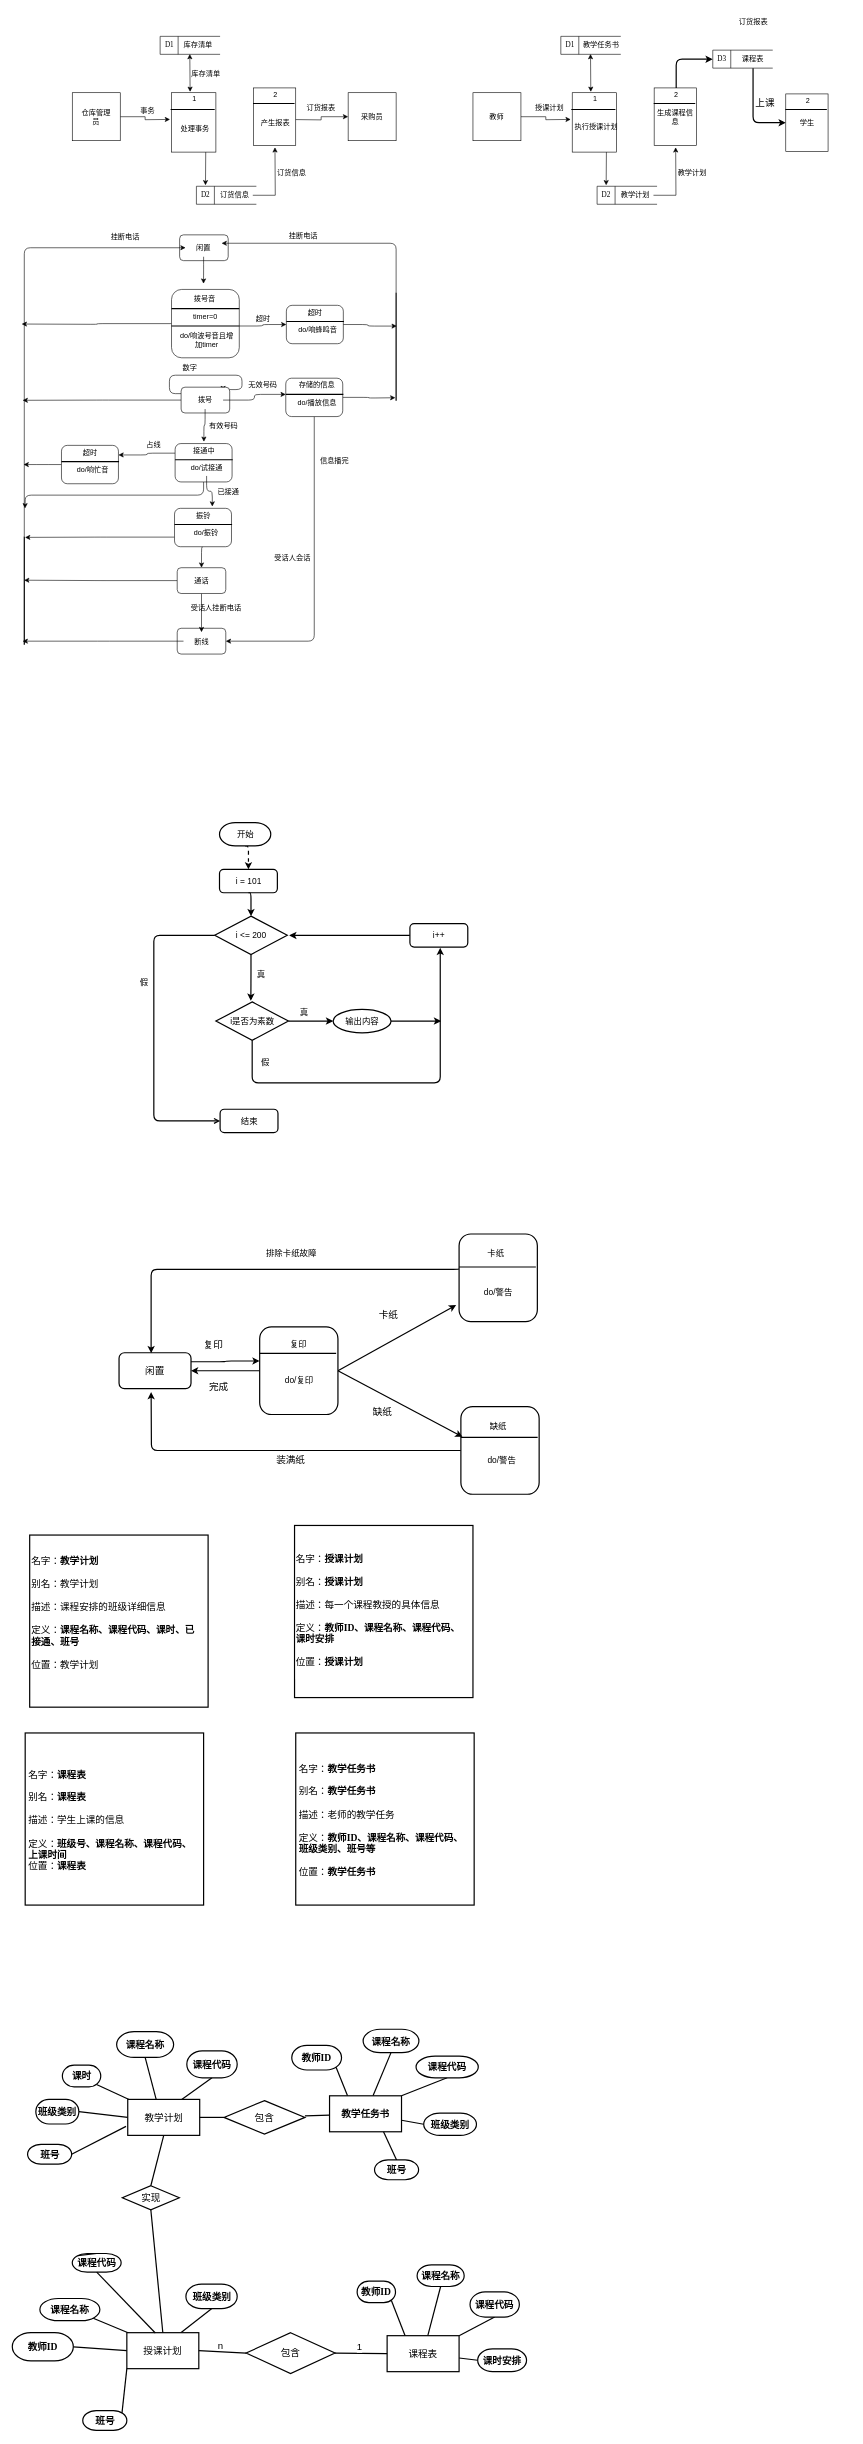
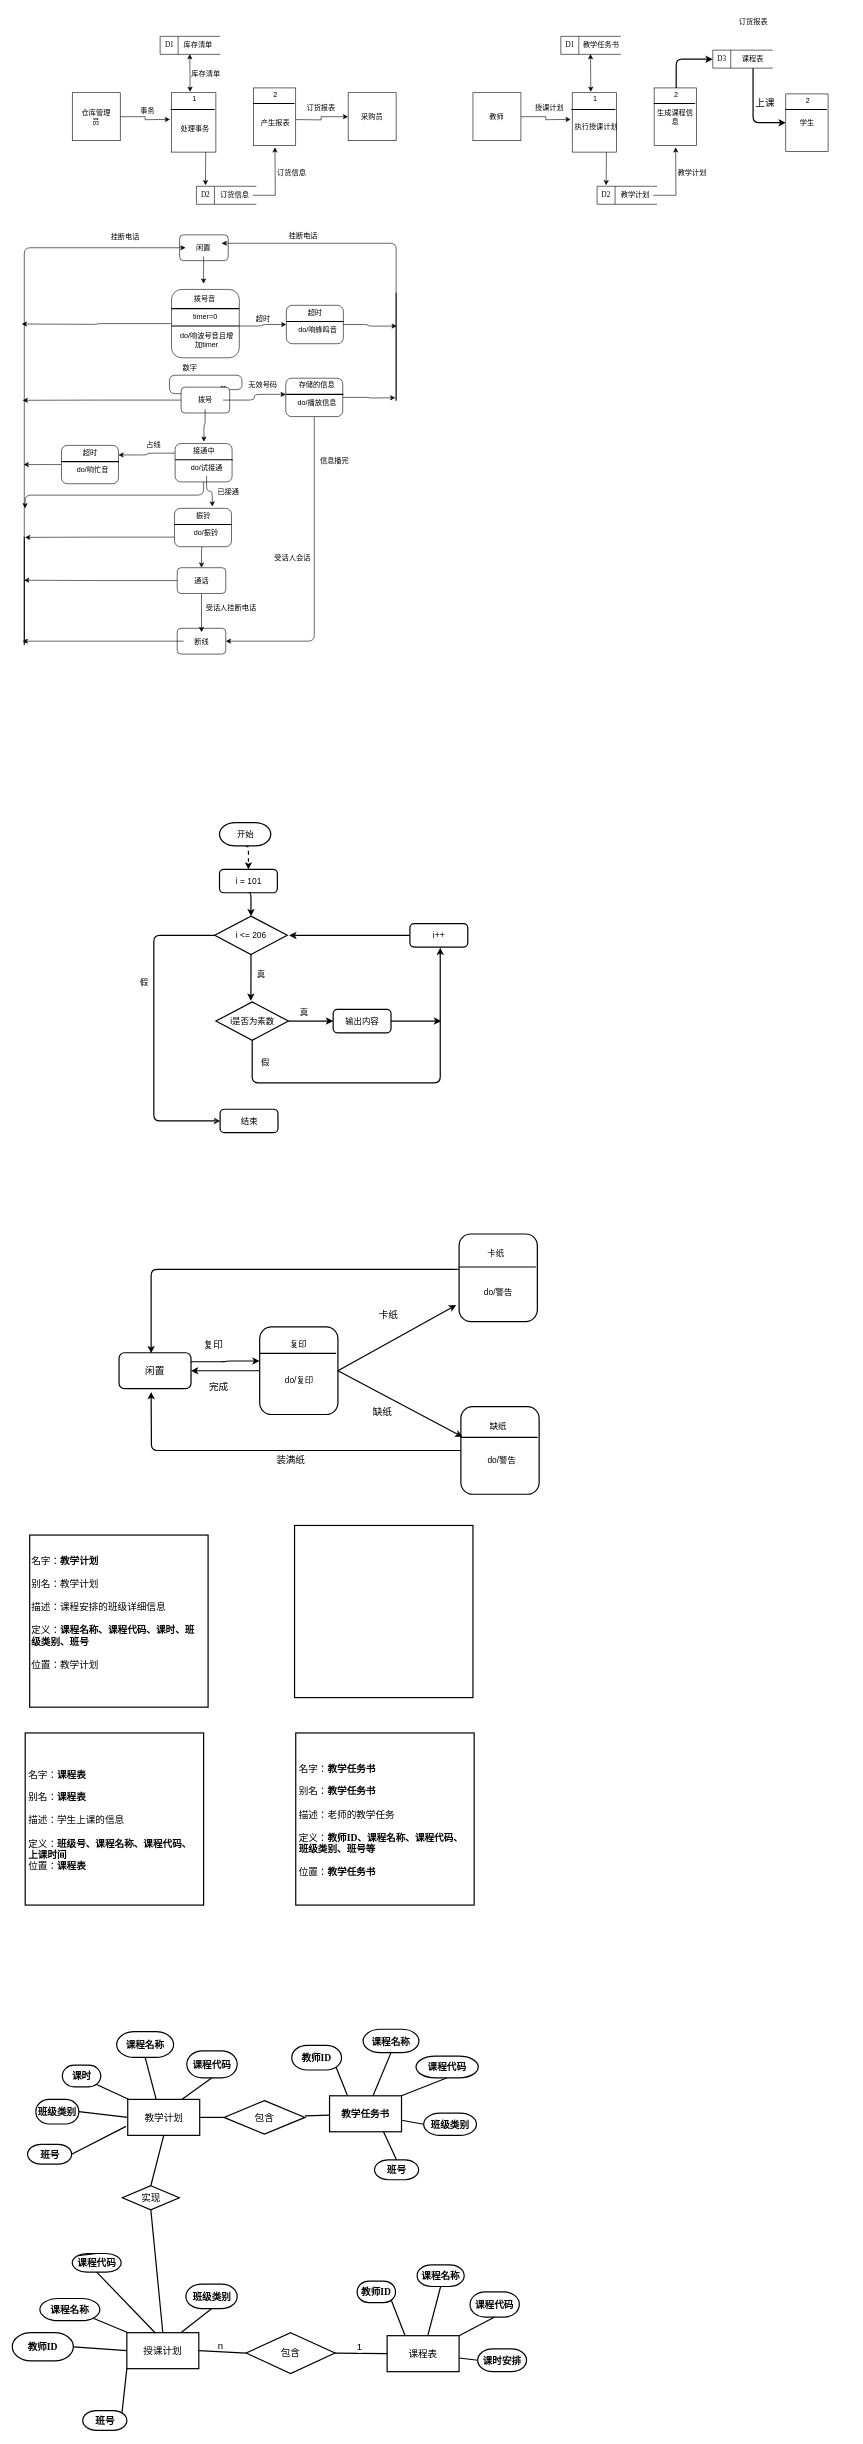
node "有效号码": removed
node "受话人挂断电话": moved (216, 608) -> (231, 608)
node "i <= 200": label "i <= 200" -> "i <= 206"
node "输出内容": shape ellipse -> rounded rectangle
node "排除卡纸故障": removed
node "名字：授课计划 别名：授课计划 描述：每一个课程教授的具体信息 定义：教师ID、课程名称、课程代码、课时安排 位置：授课计划": removed
node "名字：教学计划 别名：教学计划 描述：课程安排的班级详细信息 定义：课程名称、课程代码、课时、已接通、班号 位置：教学计划": label "名字：教学计划 别名：教学计划 描述：课程安排的班级详细信息 定义：课程名称、课程代码、课时、已接通、班号 位置：教学计划" -> "名字：教学计划 别名：教学计划 描述：课程安排的班级详细信息 定义：课程名称、课程代码、课时、班级类别、班号 位置：教学计划"
